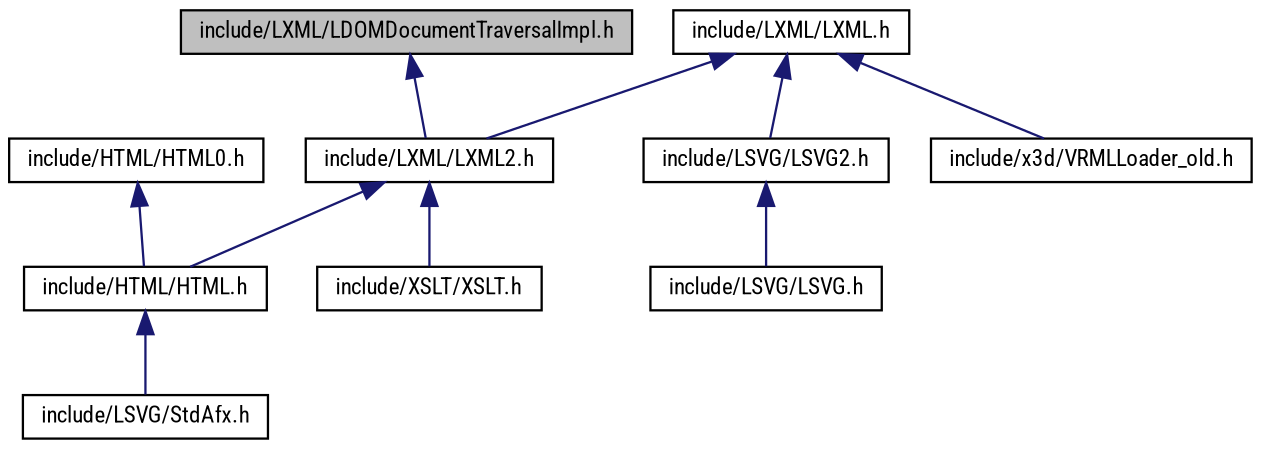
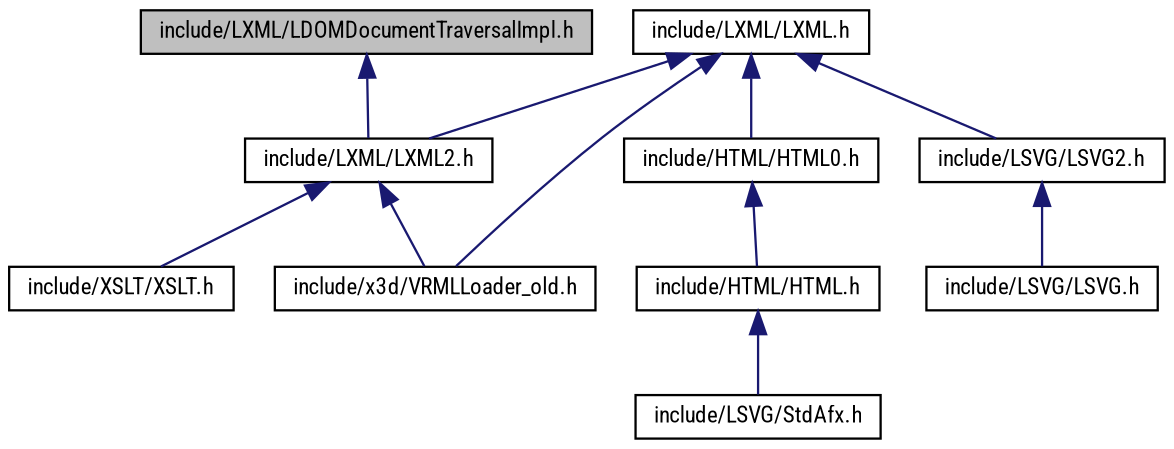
edge "include/HTML/HTML0.h" -> "include/LXML/LXML.h": added
edge "include/HTML/HTML.h" -> "include/LXML/LXML2.h": now "include/x3d/VRMLLoader_old.h" -> "include/LXML/LXML2.h"
